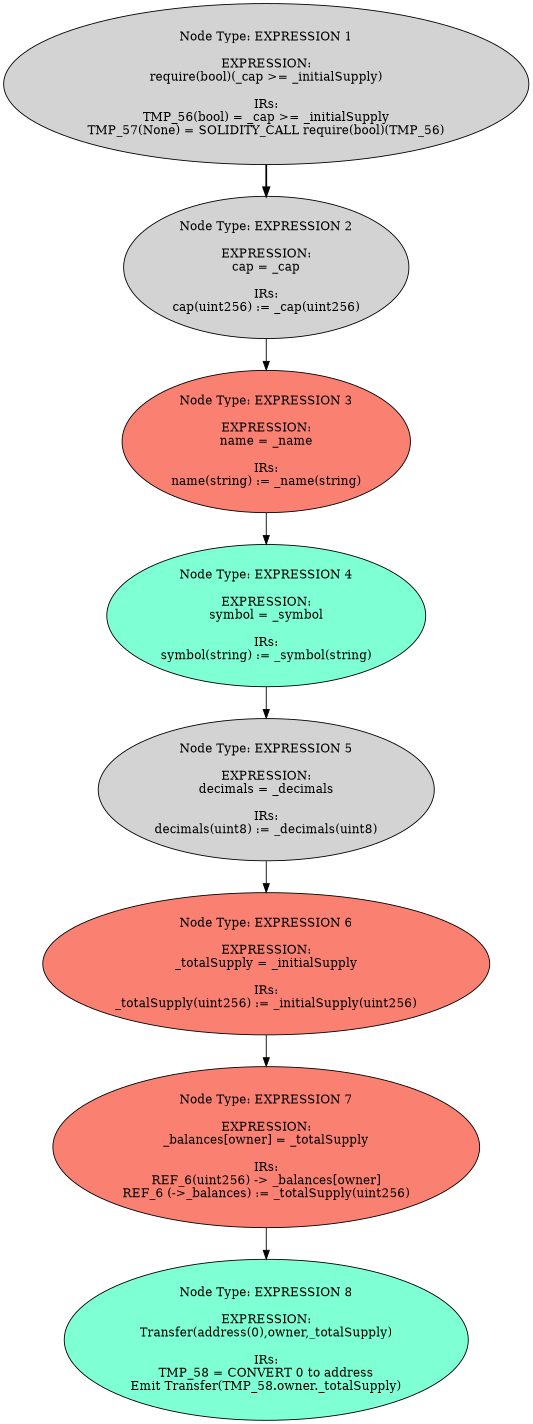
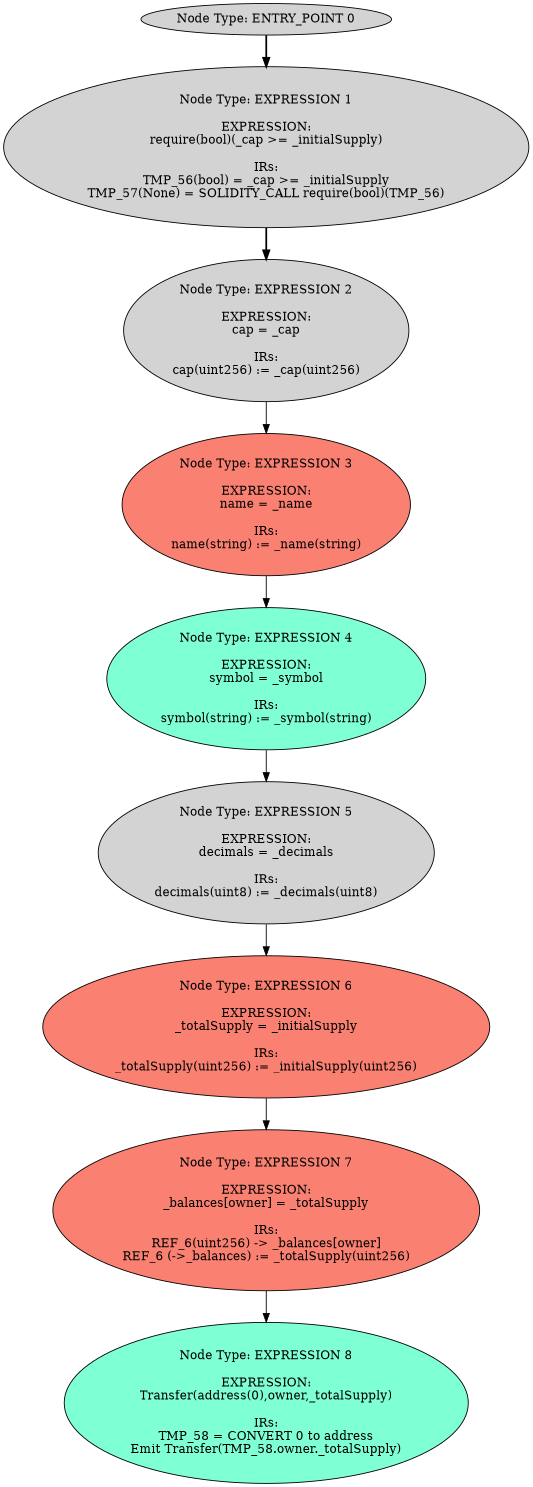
node "Node Type: ENTRY_POINT 0": added
